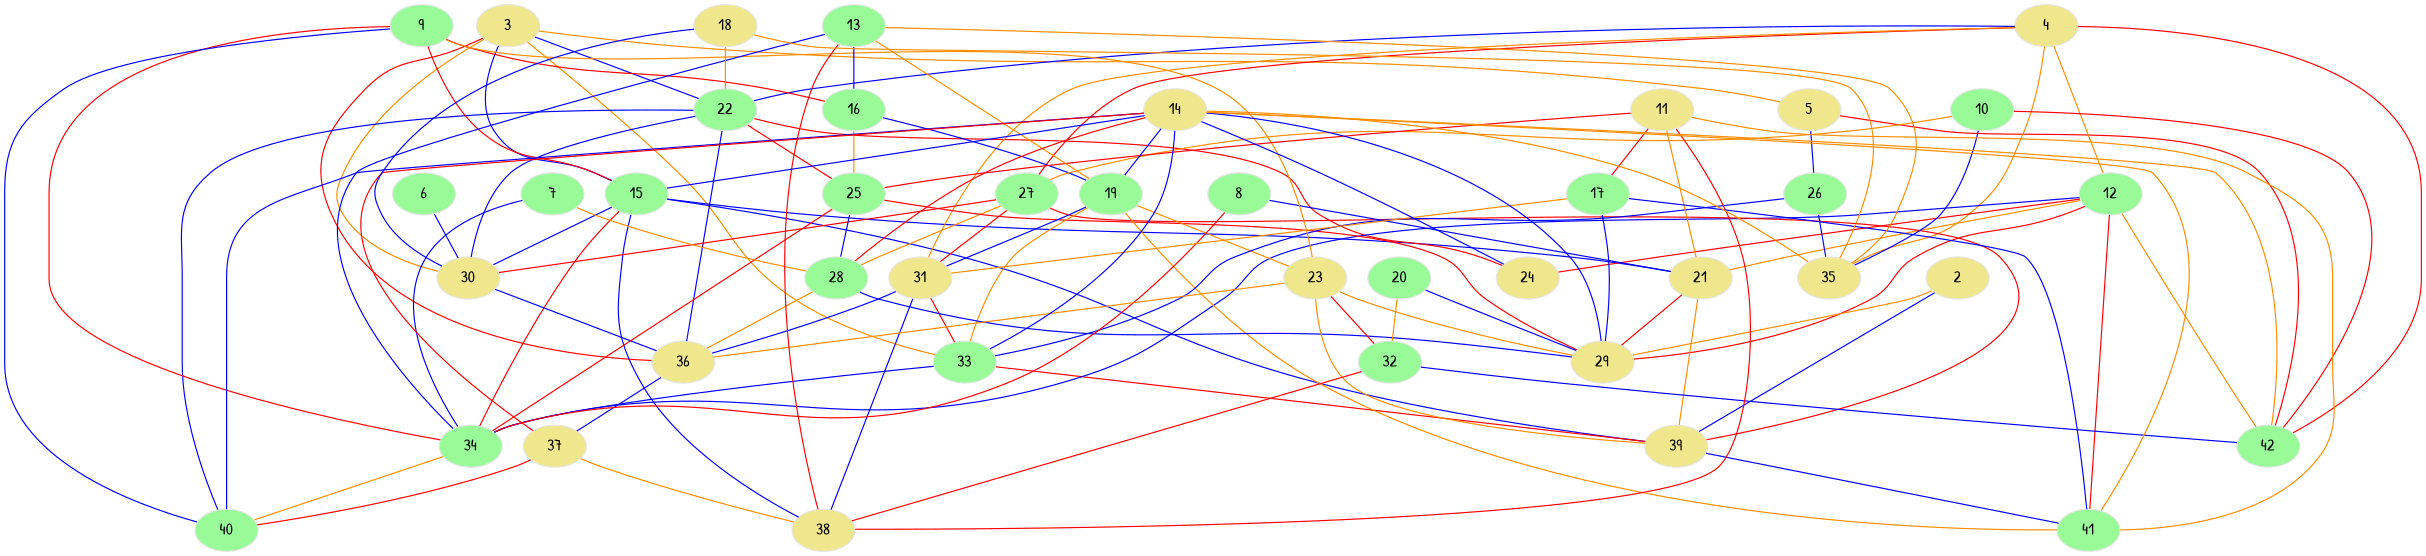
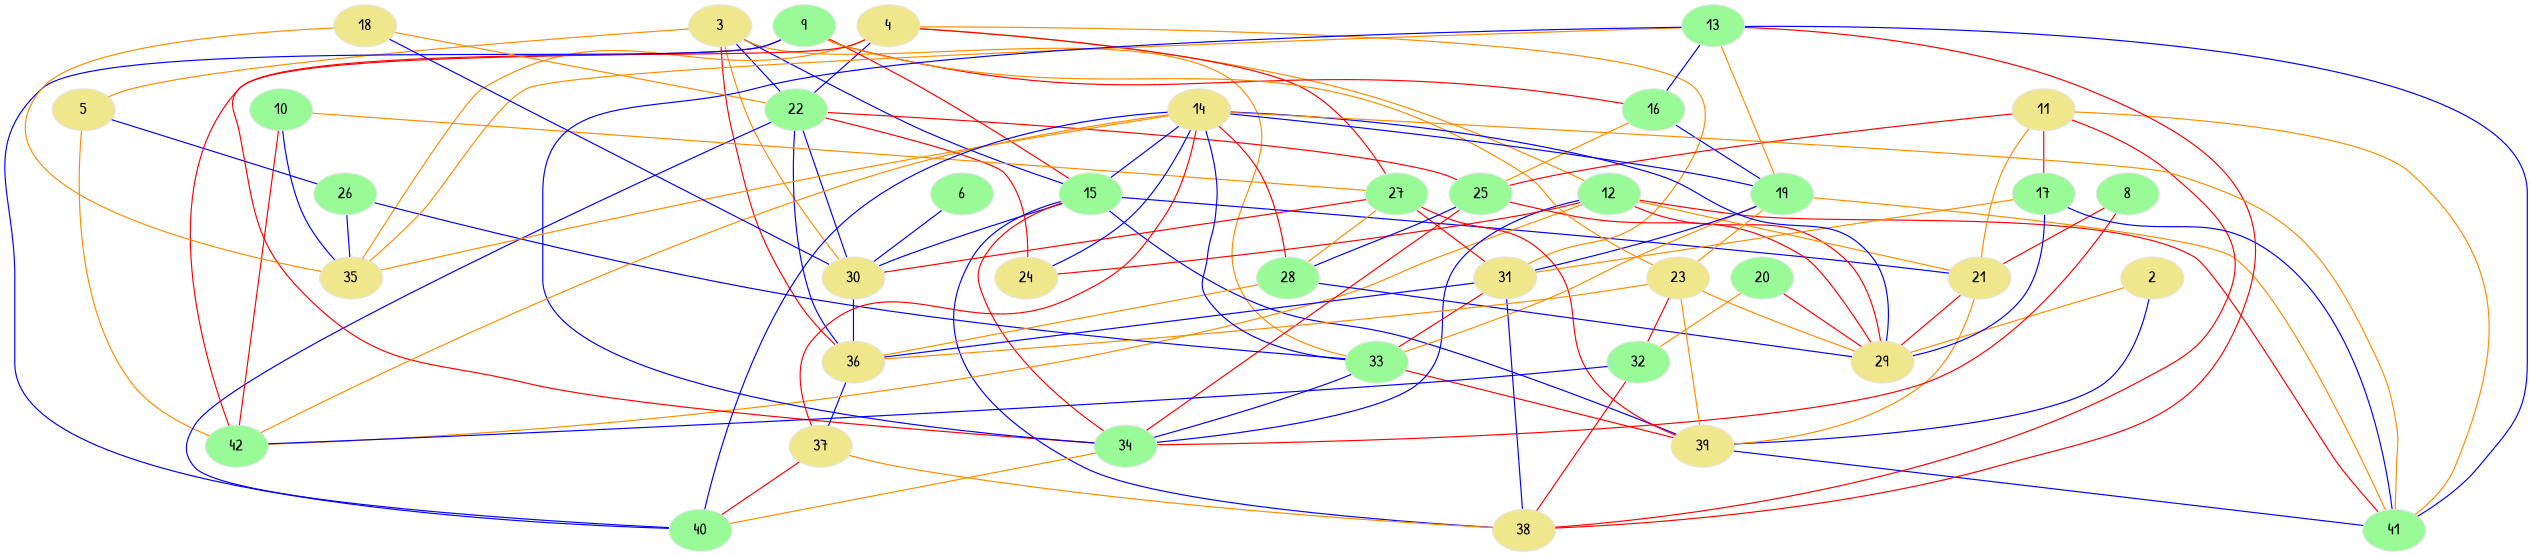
edge "13" -- "41": added
edge "5" -- "42": color red -> darkorange
node "7": removed
edge "8" -- "21": color blue -> red
edge "20" -- "29": color blue -> red
